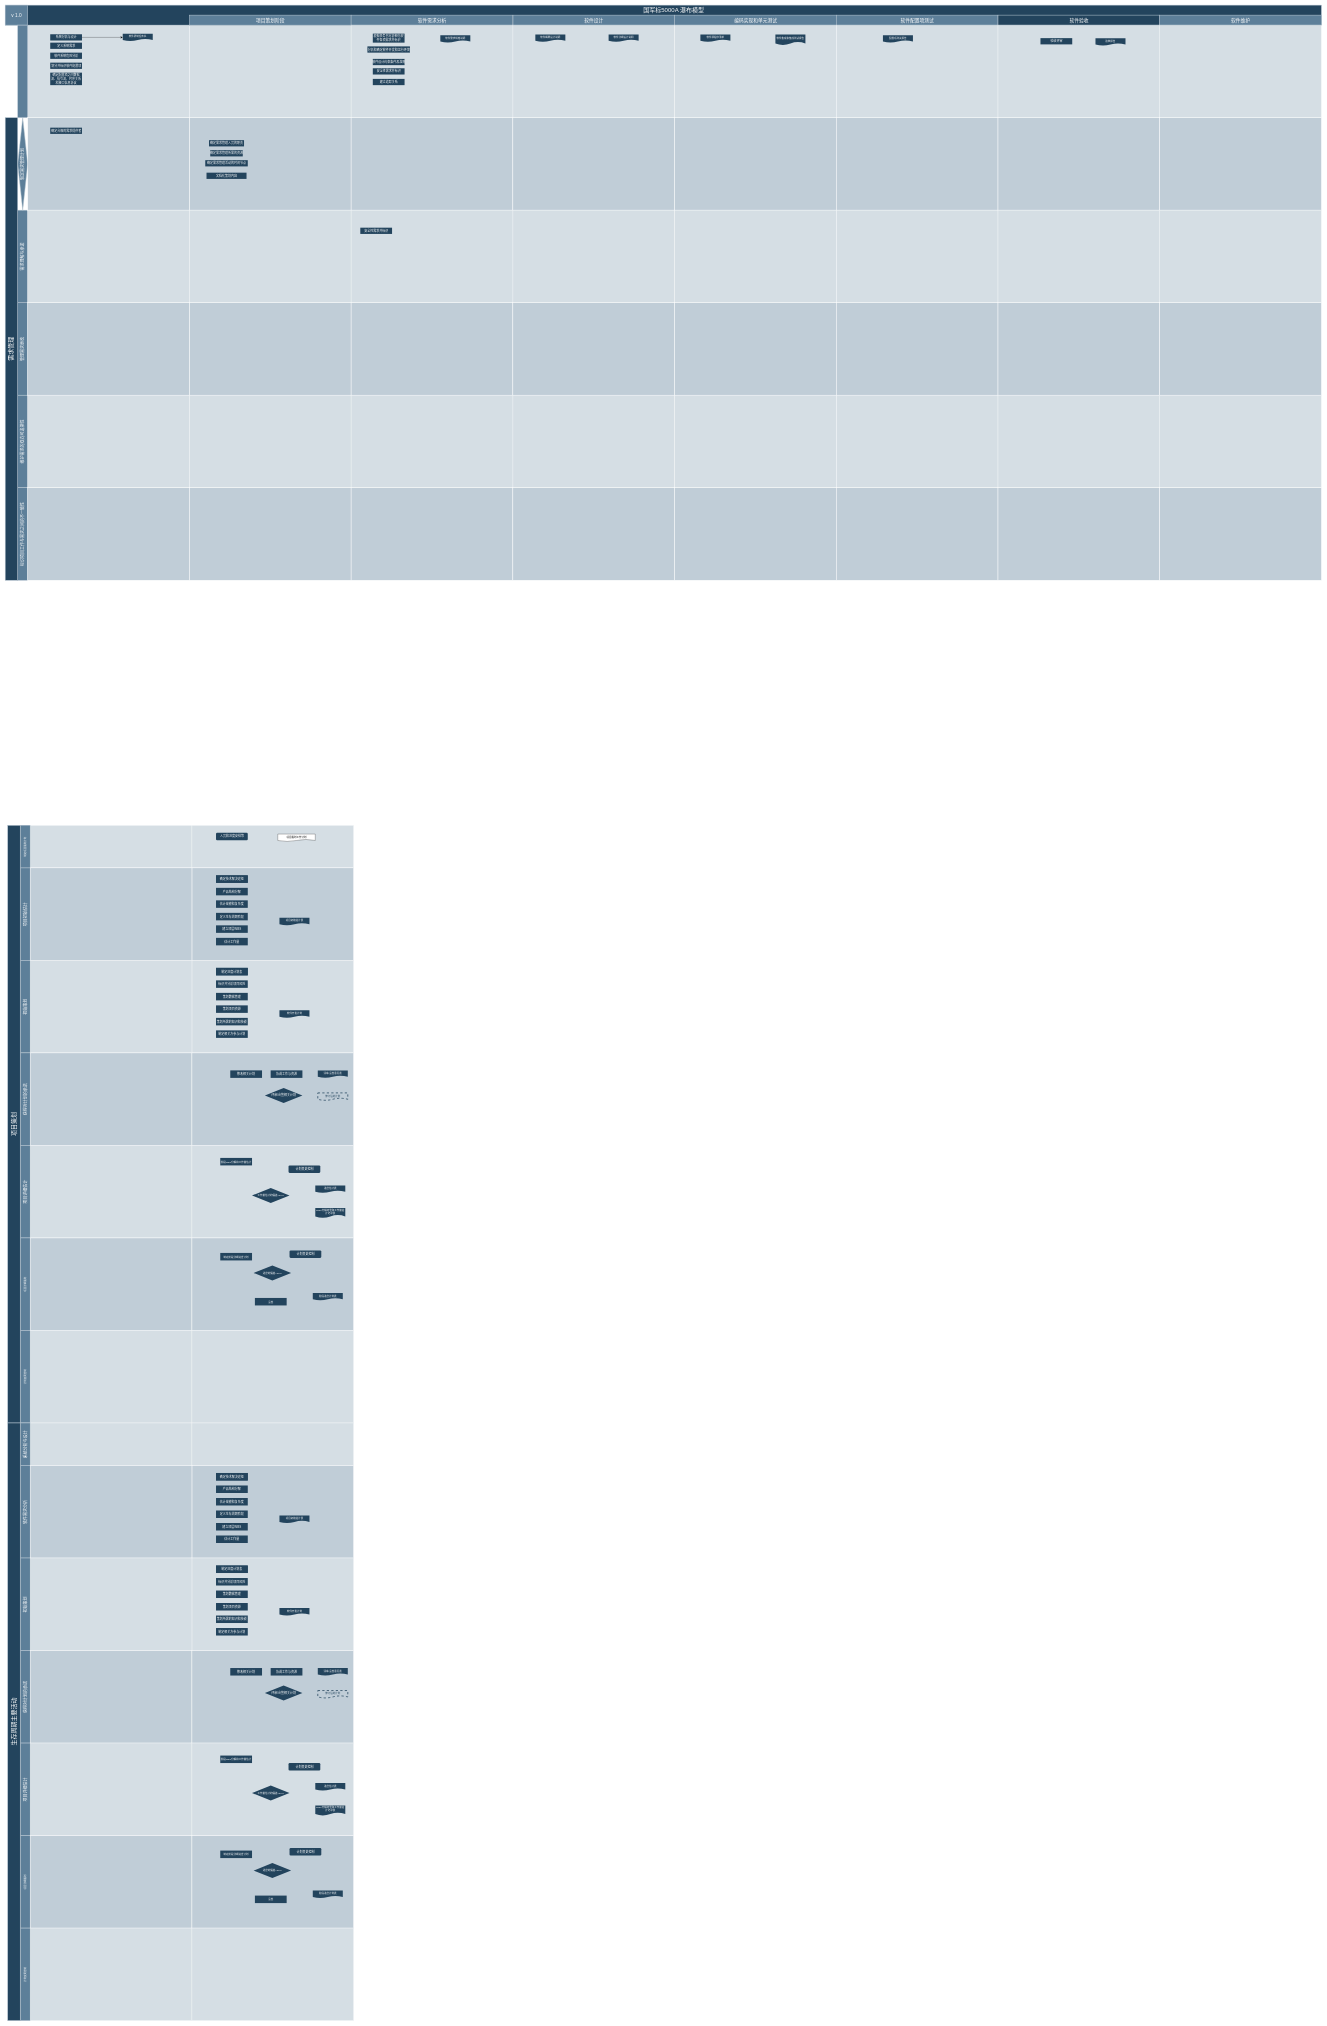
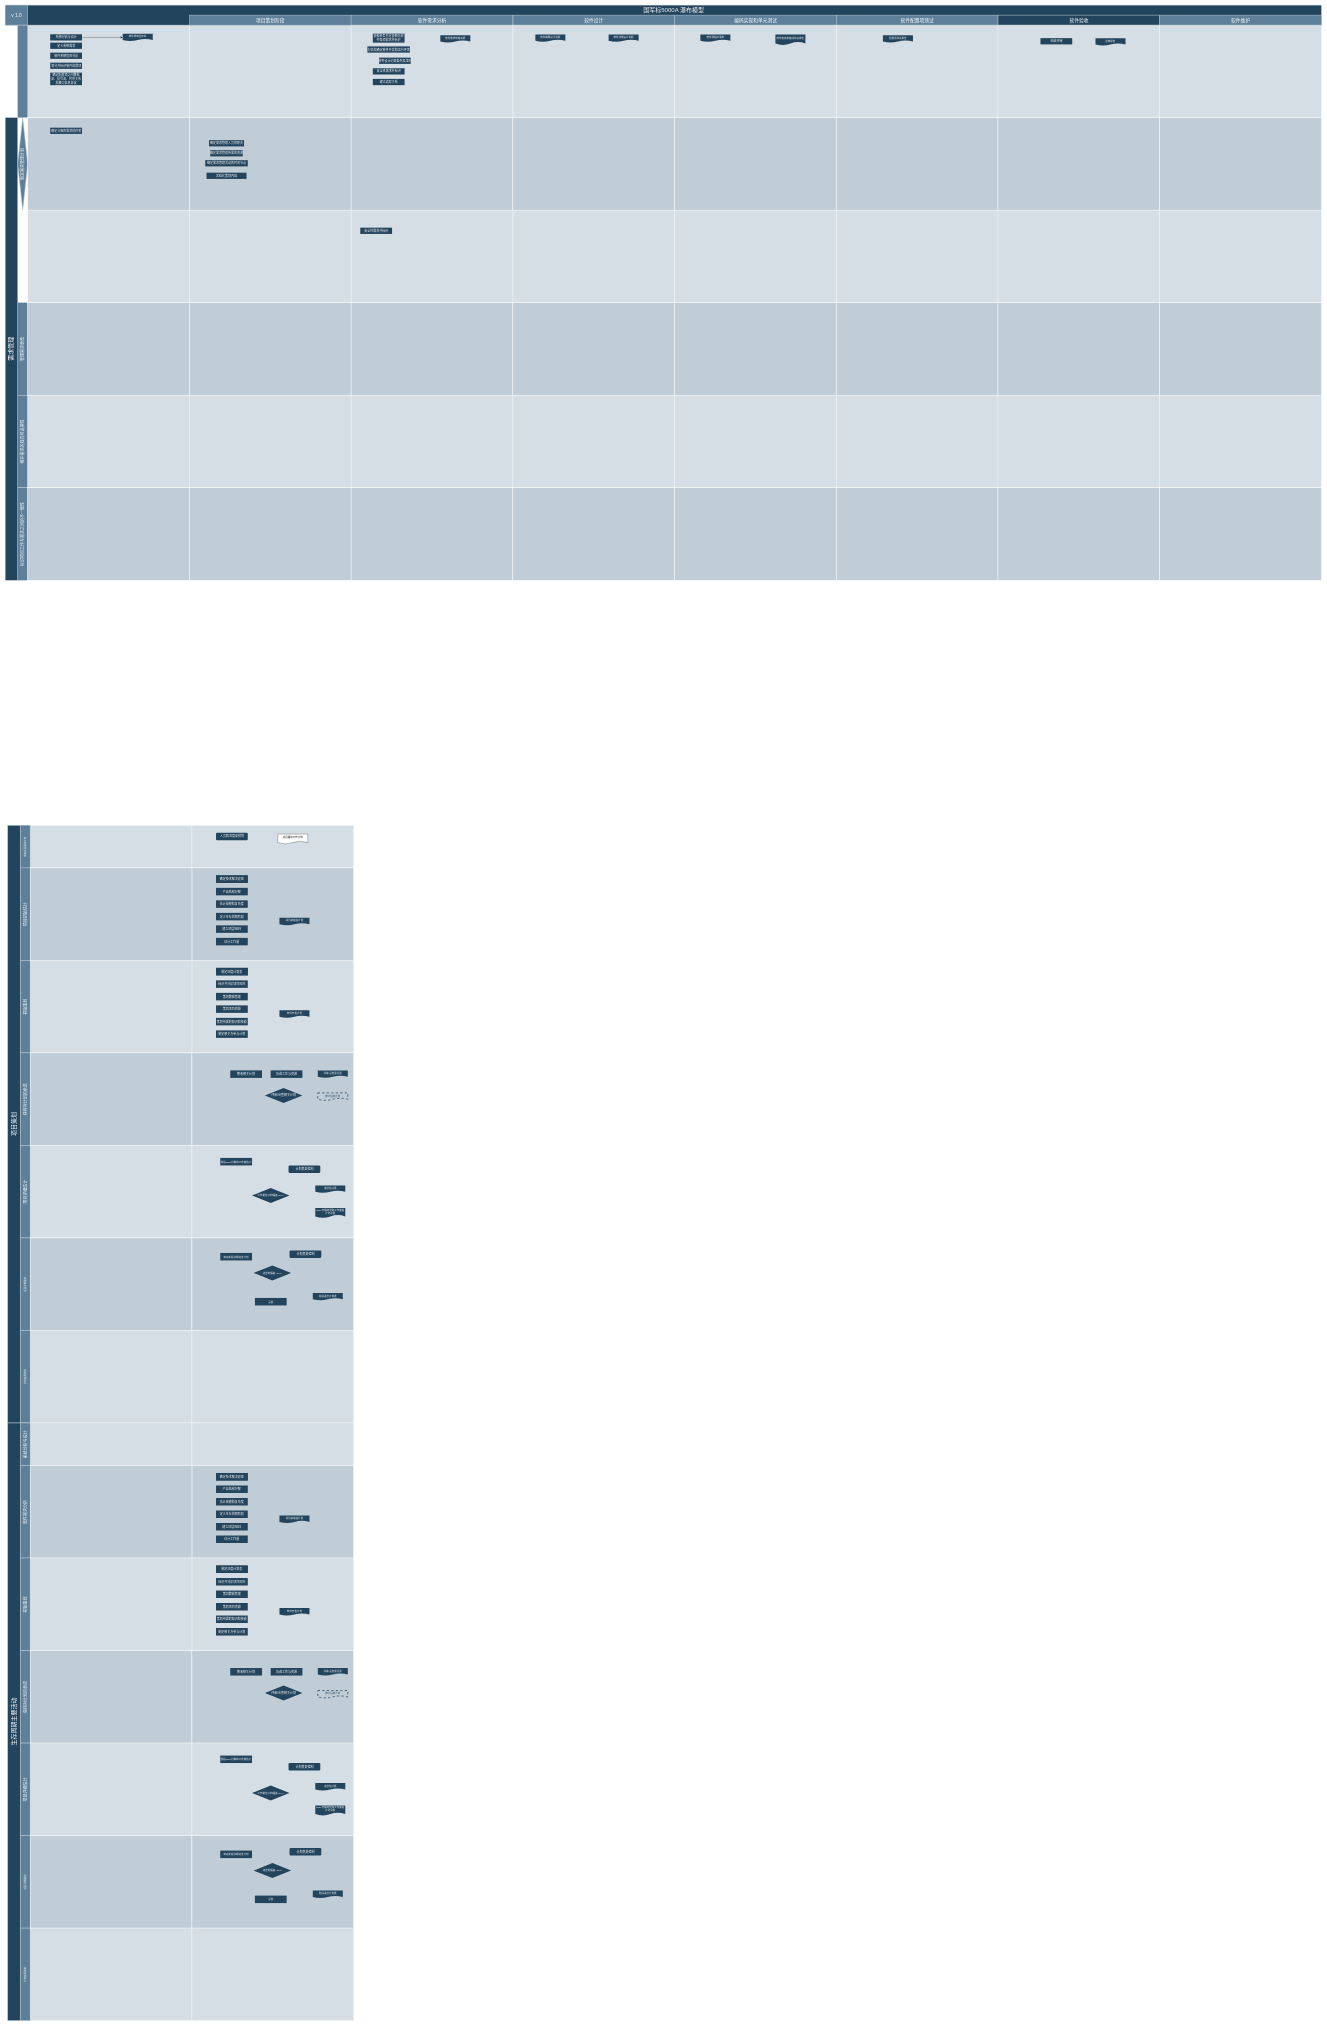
node "软件设计约束条件及准则": moved (389, 62) -> (395, 61)
node "需求理解与承诺": removed
node "项目策划工作计划": size 38x8 -> 30x10
